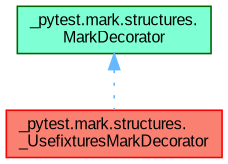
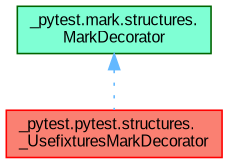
node "_pytest.mark.structures. _UsefixturesMarkDecorator": label "_pytest.mark.structures. _UsefixturesMarkDecorator" -> "_pytest.pytest.structures. _UsefixturesMarkDecorator"
